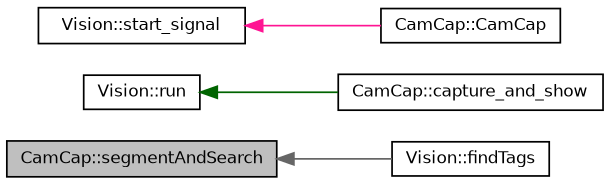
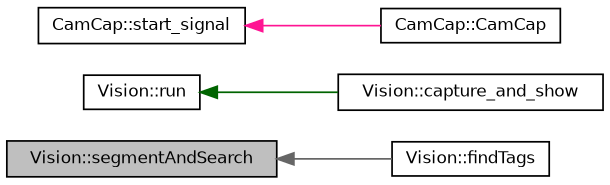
node "Vision::start_signal": label "Vision::start_signal" -> "CamCap::start_signal"
node "CamCap::capture_and_show": label "CamCap::capture_and_show" -> "Vision::capture_and_show"
node "CamCap::segmentAndSearch": label "CamCap::segmentAndSearch" -> "Vision::segmentAndSearch"
